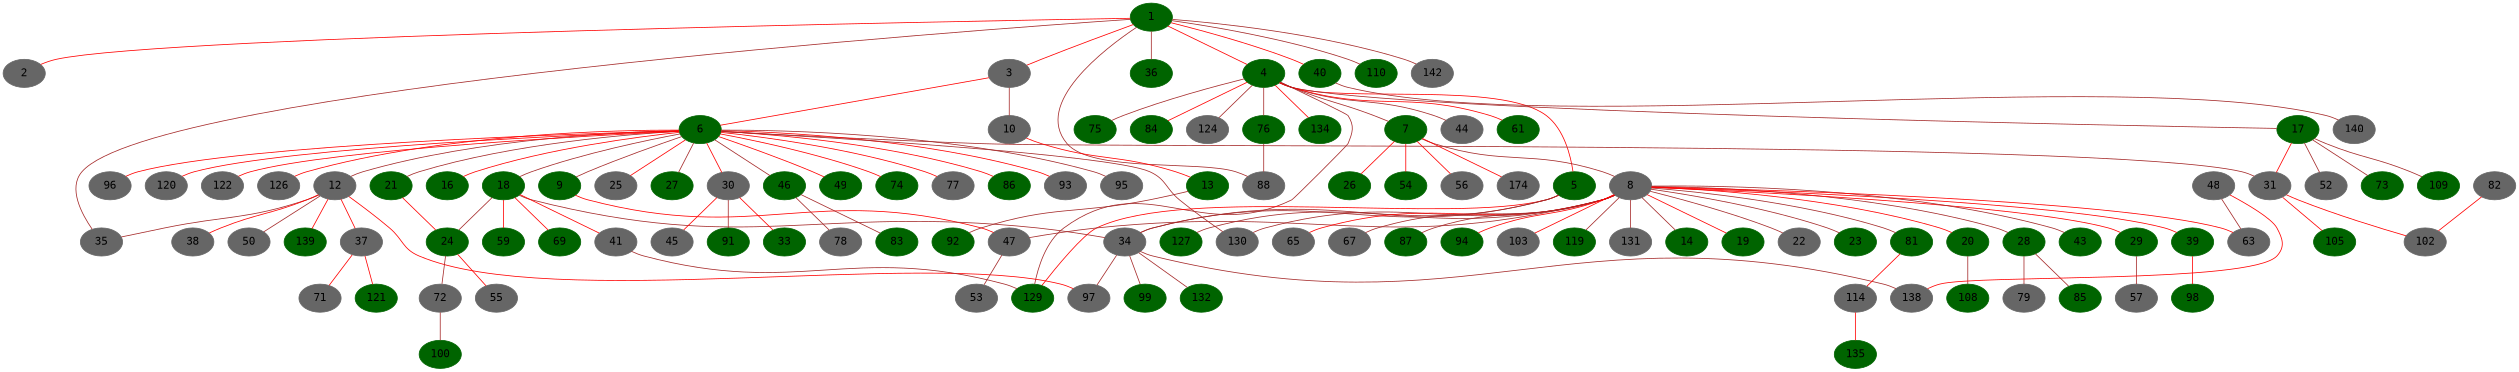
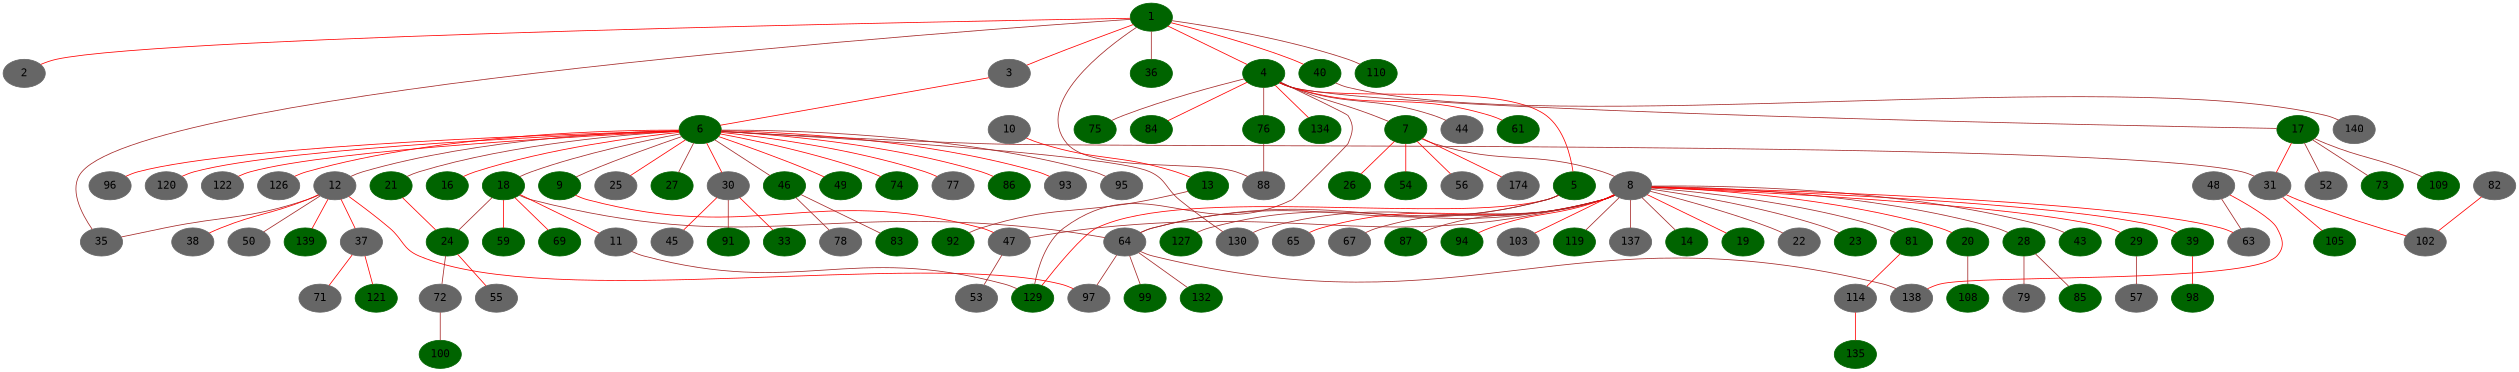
node "142": removed
edge "3" -- "10": removed
node "124": removed
node "41": label "41" -> "11"
node "34": label "34" -> "64"
node "131": label "131" -> "137"
